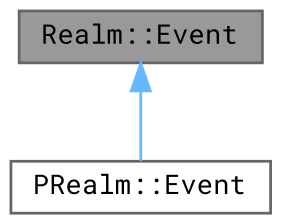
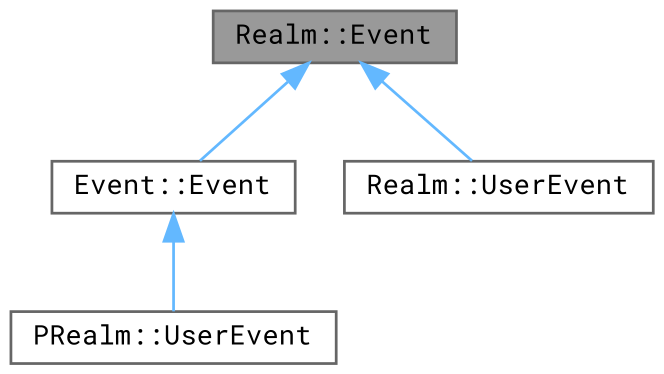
node "PRealm::Event": label "PRealm::Event" -> "Event::Event"
node "Realm::UserEvent": added
node "PRealm::UserEvent": added
